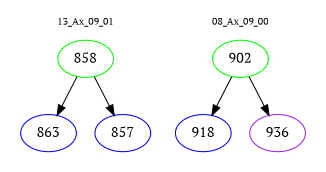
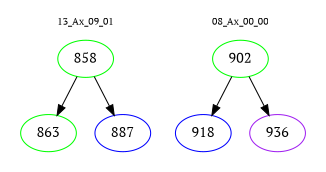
cluster "08_Ax_09_00": label "08_Ax_09_00" -> "08_Ax_00_00"
node "863": color blue -> green
node "857": label "857" -> "887"
